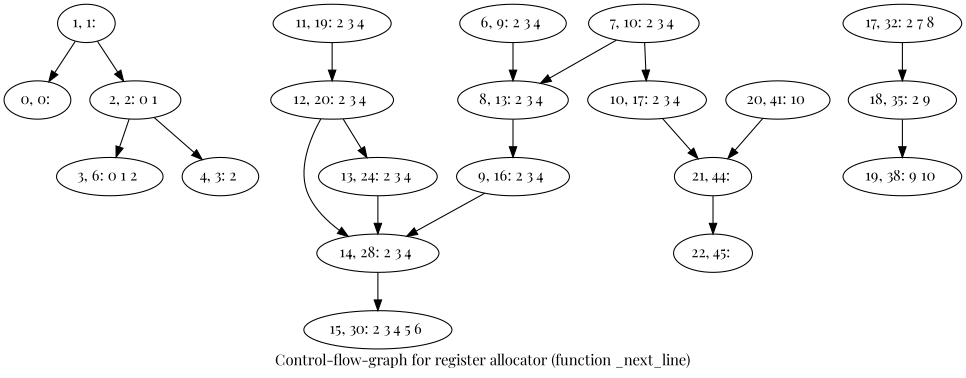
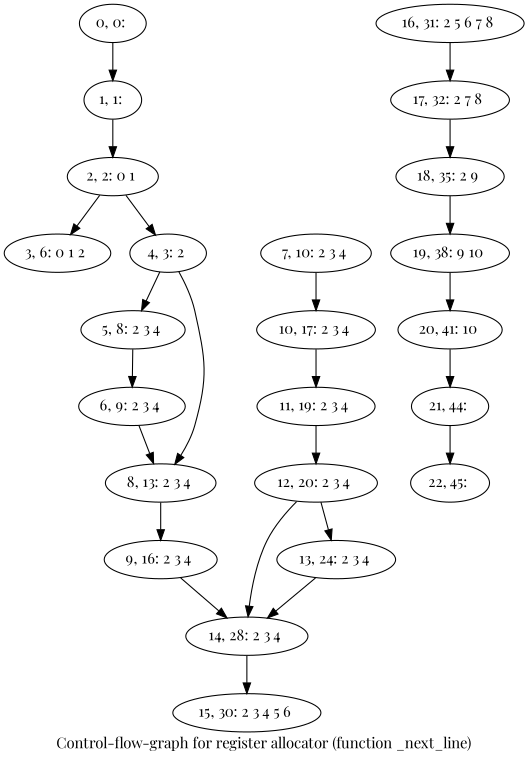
node "16, 31: 2 5 6 7 8": added
edge "1, 1:" -> "0, 0:": reversed
edge "7, 10: 2 3 4" -> "8, 13: 2 3 4": now "4, 3: 2" -> "8, 13: 2 3 4"
edge "10, 17: 2 3 4" -> "21, 44:": now "10, 17: 2 3 4" -> "11, 19: 2 3 4"
edge "19, 38: 9 10" -> "20, 41: 10": added
node "5, 8: 2 3 4": added
